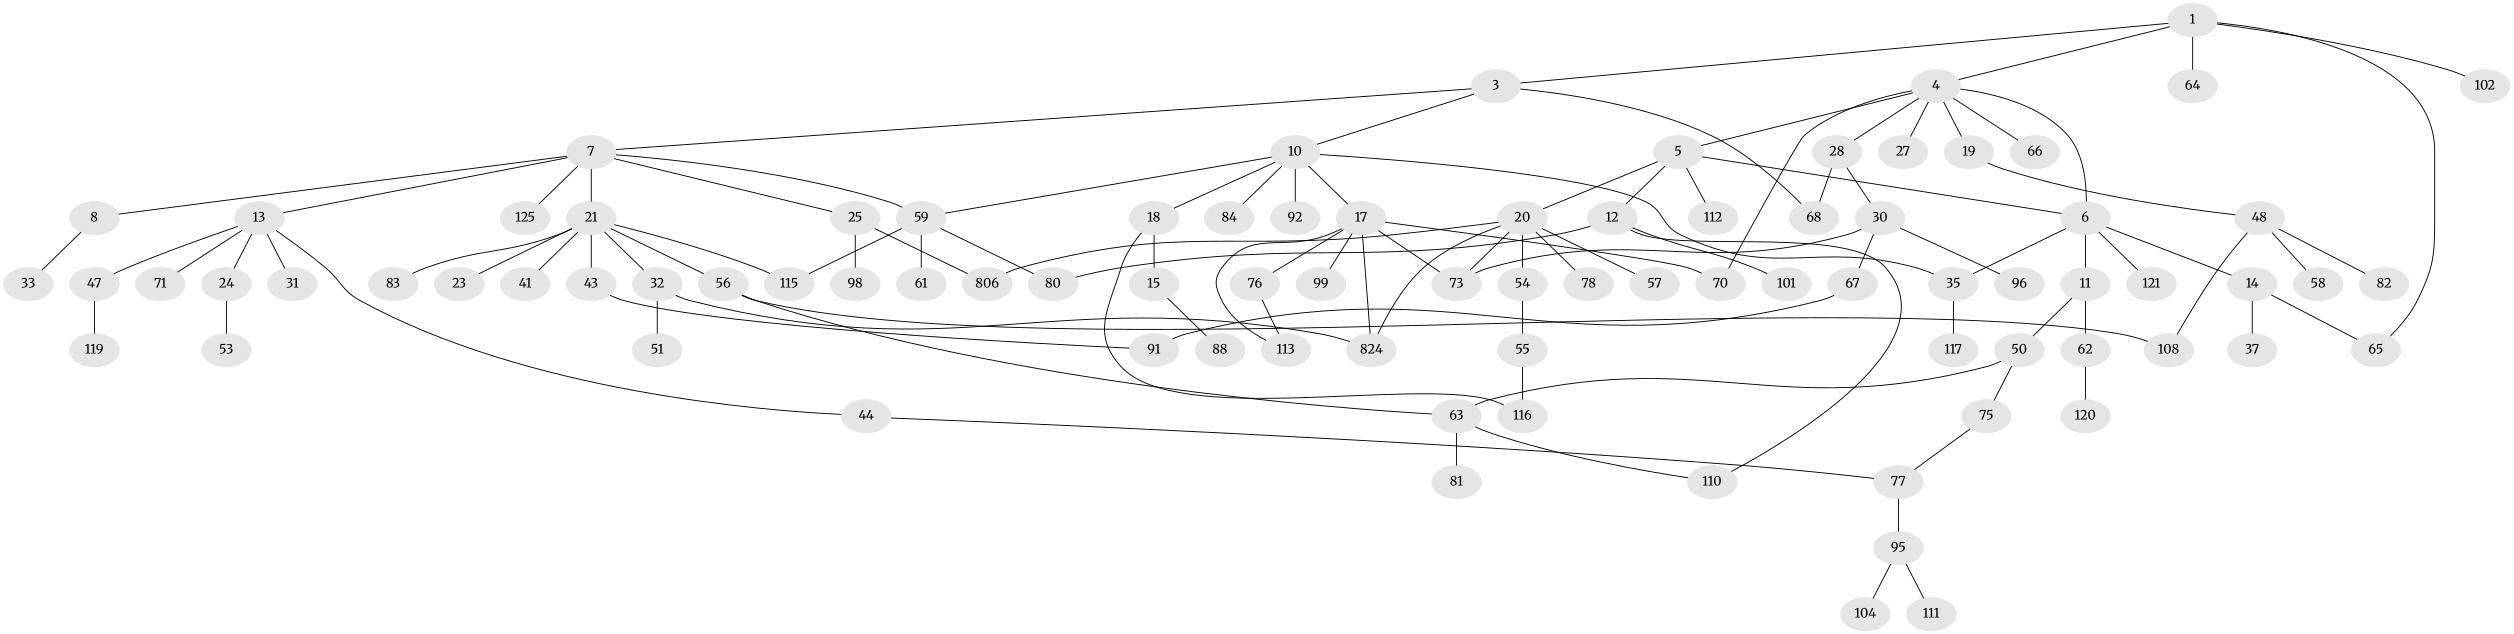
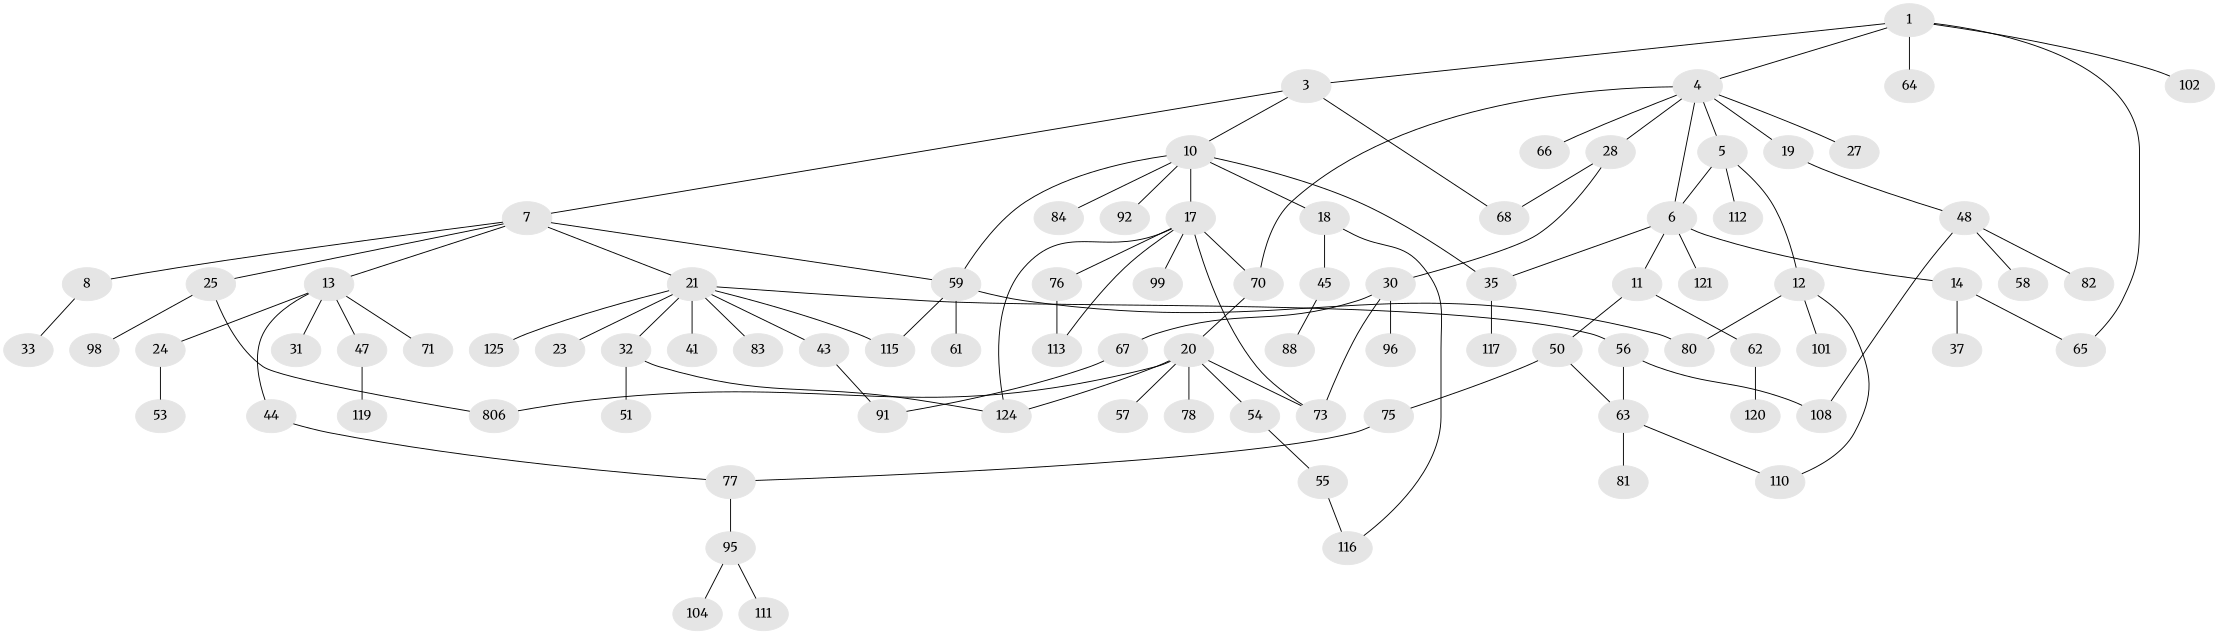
edge "5" -- "20": now "70" -- "20"
edge "7" -- "125": now "21" -- "125"
node "15": label "15" -> "45"
node "824": label "824" -> "124"
